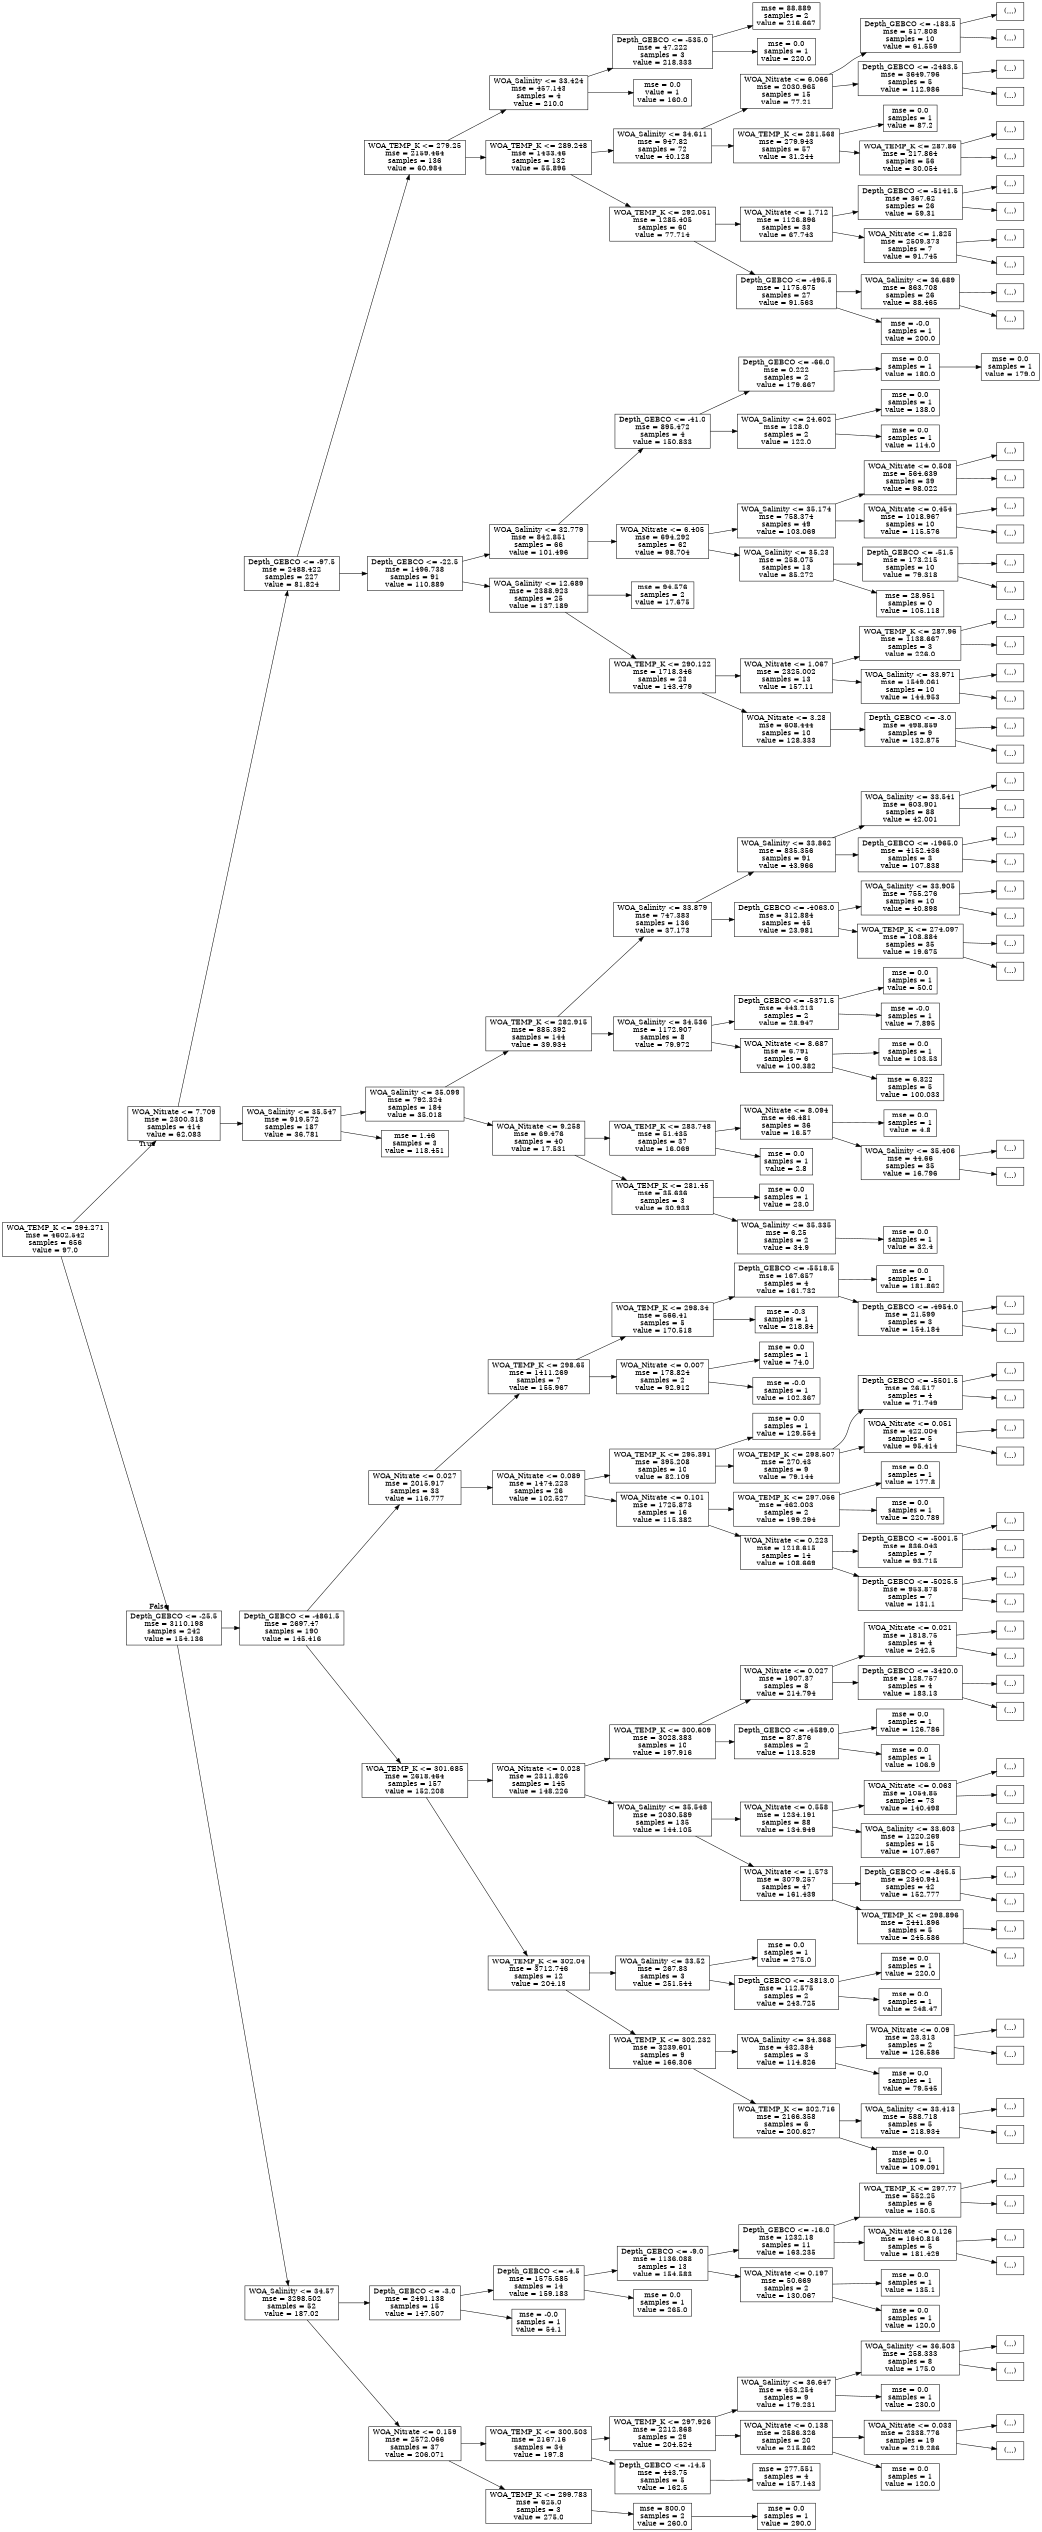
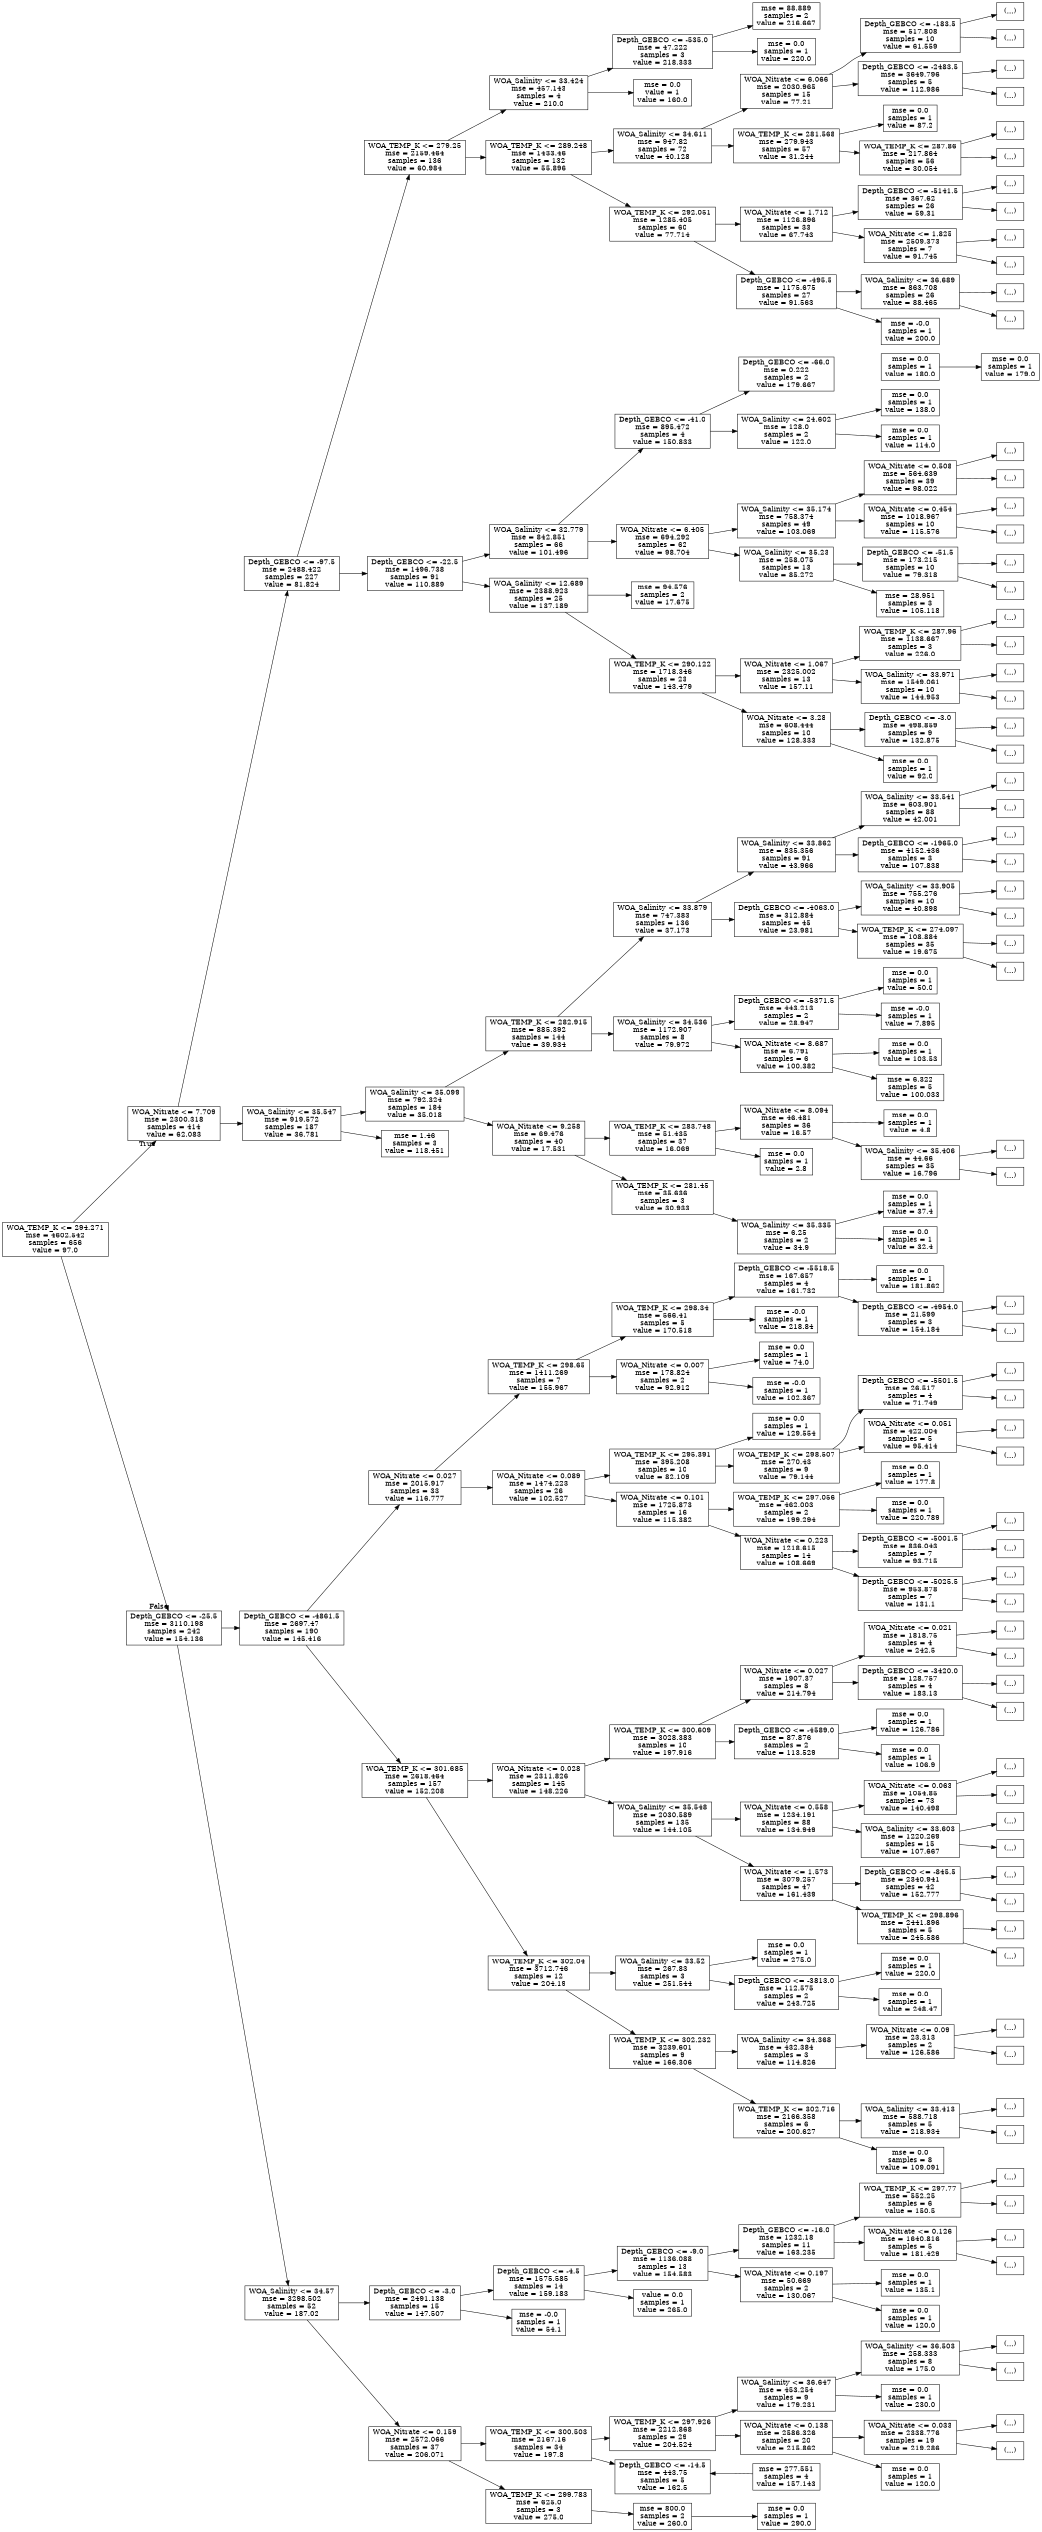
edge "Depth_GEBCO <= -66.0 mse = 0.222 samples = 2 value = 179.667" -> "mse = 0.0 samples = 1 value = 180.0": removed
node "mse = 28.951 samples = 0 value = 105.118": label "mse = 28.951 samples = 0 value = 105.118" -> "mse = 28.951 samples = 3 value = 105.118"
node "mse = 0.0 samples = 1 value = 92.0": added
node "mse = 0.0 samples = 1 value = 23.0": removed
node "mse = 0.0 samples = 1 value = 37.4": added
node "mse = -0.3 samples = 1 value = 218.84": label "mse = -0.3 samples = 1 value = 218.84" -> "mse = -0.0 samples = 1 value = 218.84"
node "mse = 0.0 samples = 1 value = 79.545": removed
node "mse = 0.0 samples = 1 value = 109.091": label "mse = 0.0 samples = 1 value = 109.091" -> "mse = 0.0 samples = 8 value = 109.091"
node "mse = 0.0 samples = 1 value = 265.0": label "mse = 0.0 samples = 1 value = 265.0" -> "value = 0.0 samples = 1 value = 265.0"
edge "Depth_GEBCO <= -14.5 mse = 443.75 samples = 5 value = 162.5" -> "mse = 277.551 samples = 4 value = 157.143": reversed
